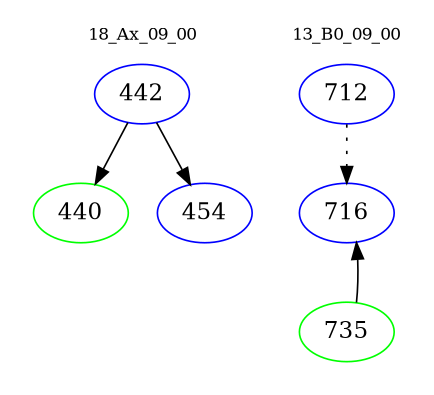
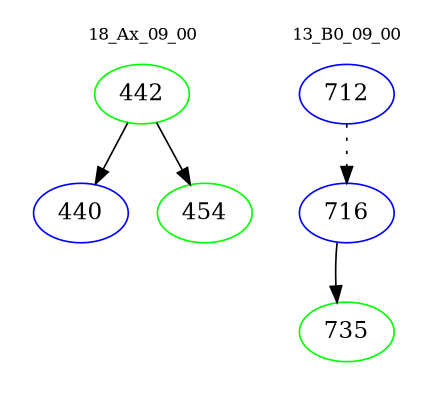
node "442": color blue -> green
node "440": color green -> blue
node "454": color blue -> green
edge "735" -> "716": reversed
